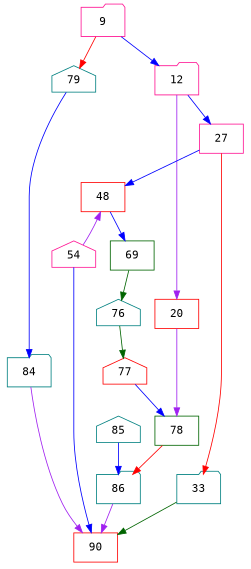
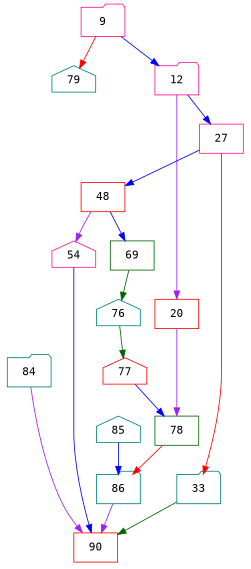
edge "79" -> "84": removed
edge "54" -> "48": reversed
